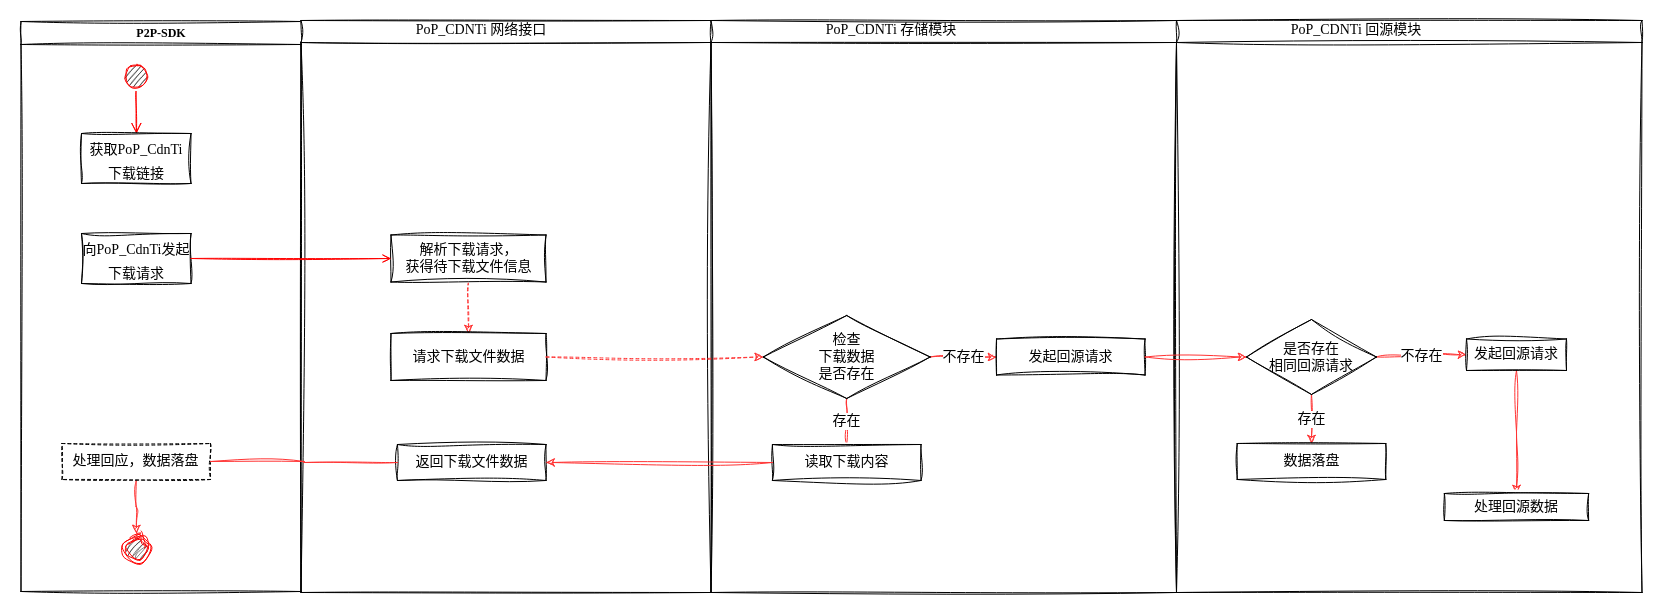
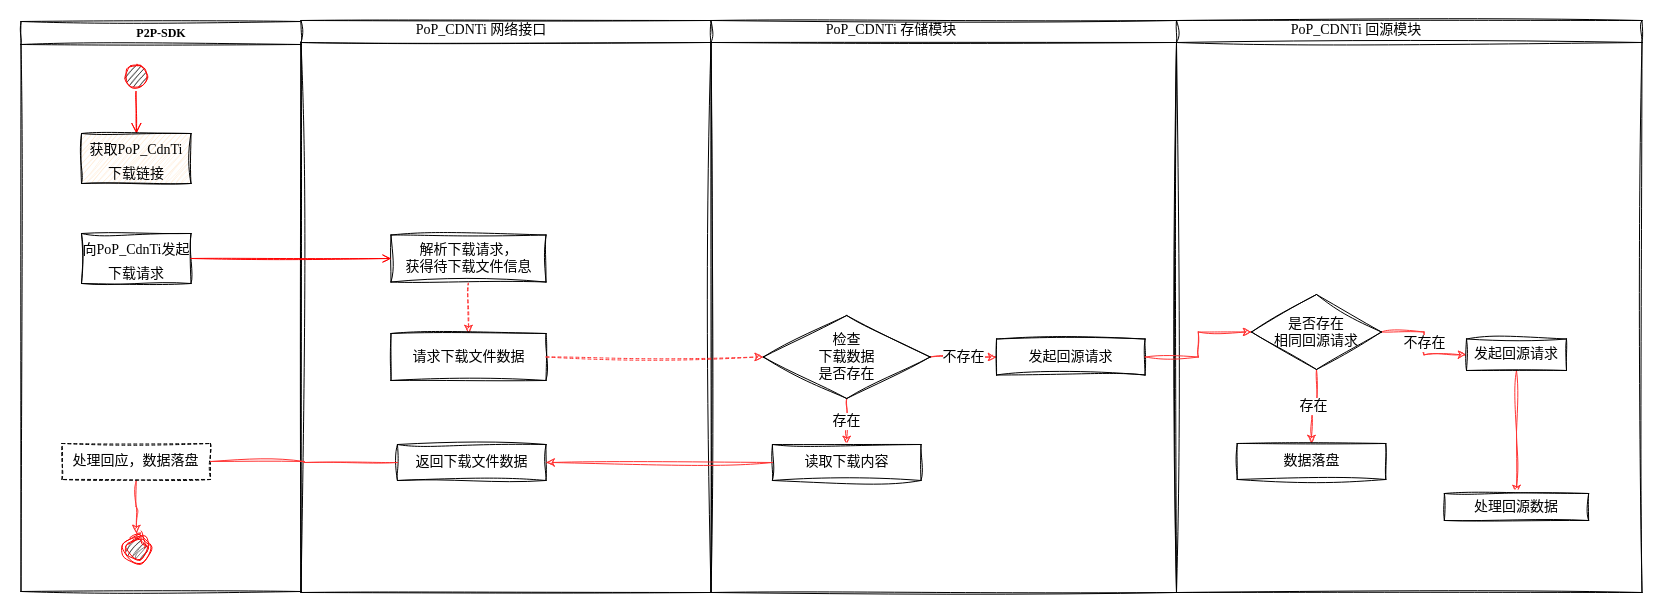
node "获取PoP_CdnTi 下载链接": fillcolor #ffffff -> #ffe6cc
node "是否存在 相同回源请求": moved (1312, 357) -> (1317, 332)
edge "检查 下载数据 是否存在" -- "读取下载内容": arrowhead none -> classic
